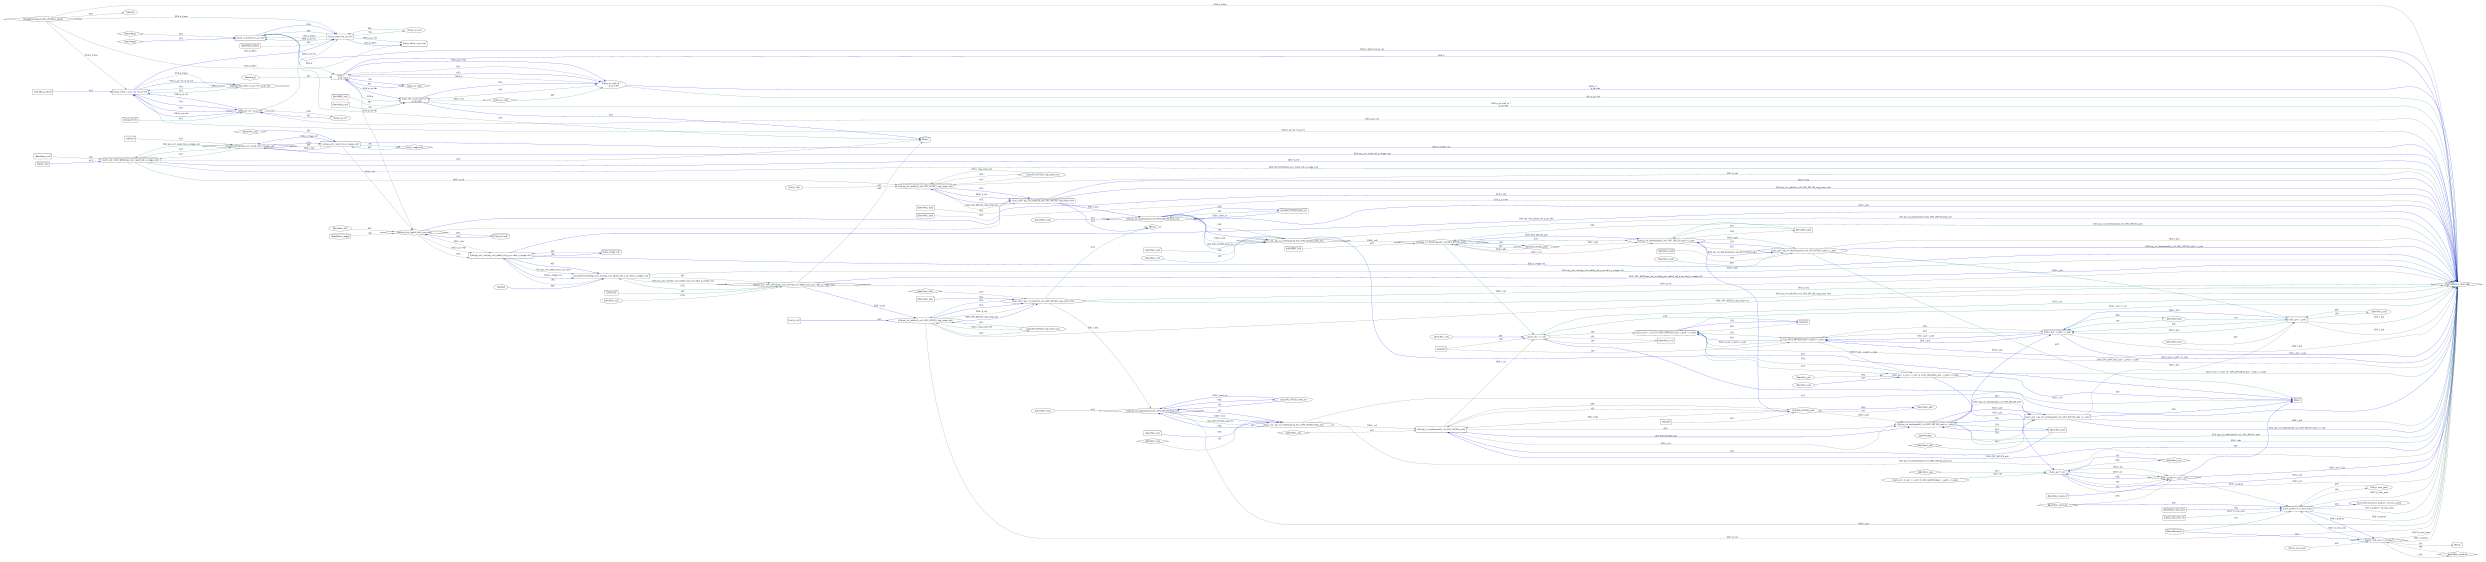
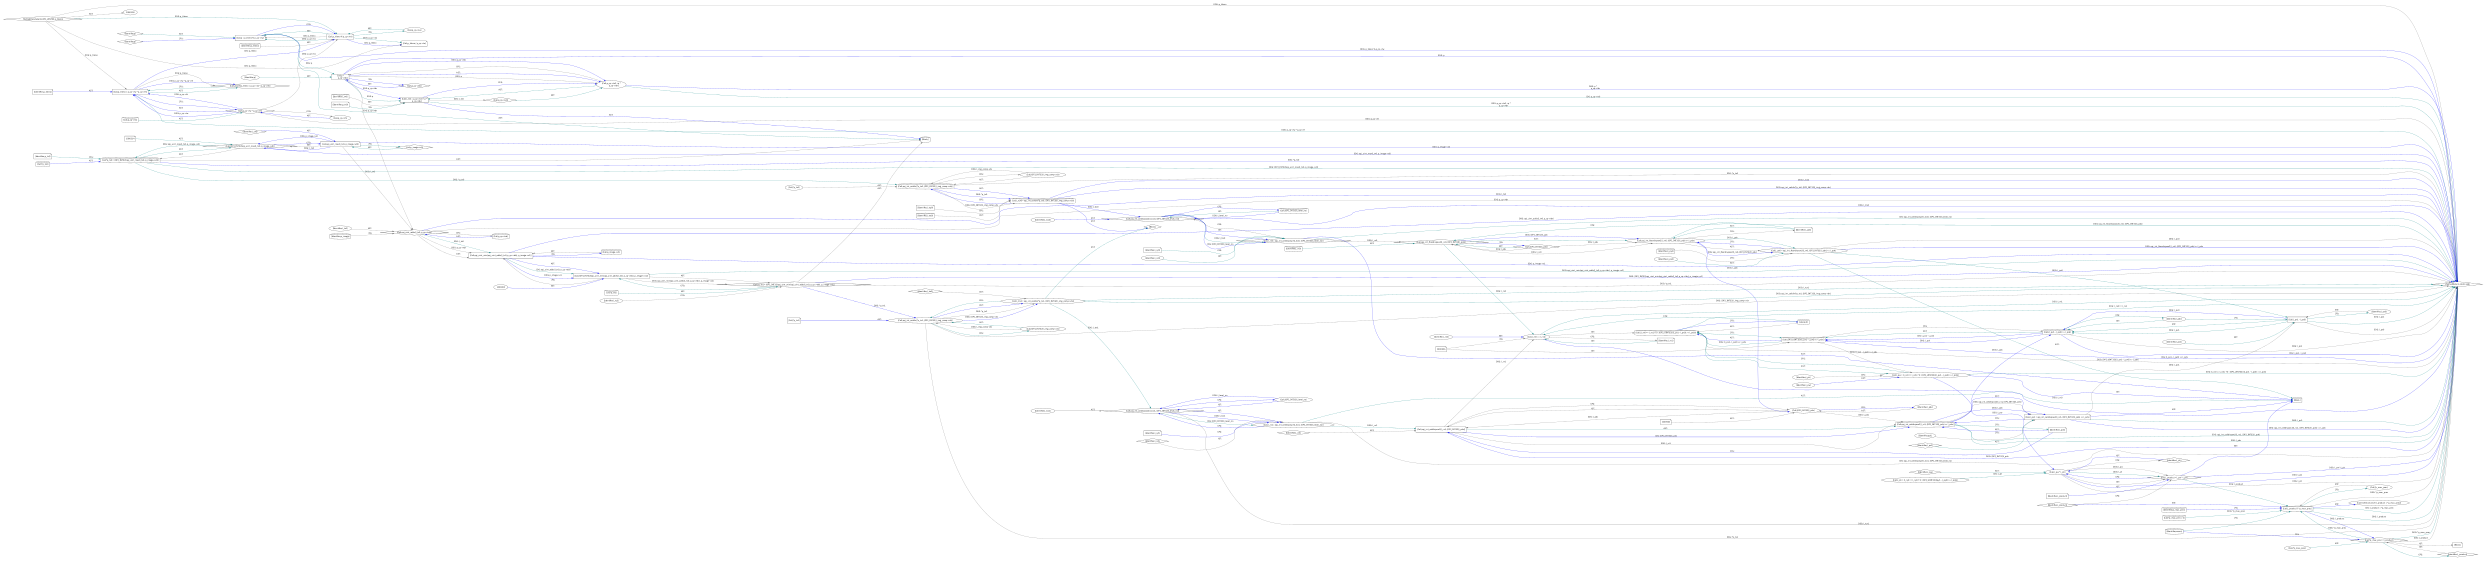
node "(Identifier,l_tcy1)": removed
